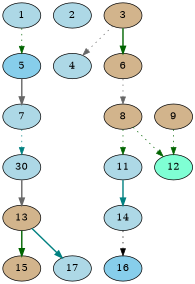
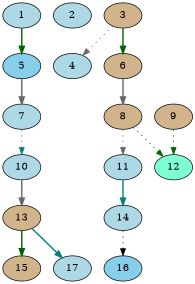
edge "1" -> "5": style dotted -> bold
edge "6" -> "8": style dotted -> bold
edge "8" -> "11": color darkgreen -> gray40
node "30": label "30" -> "10"
